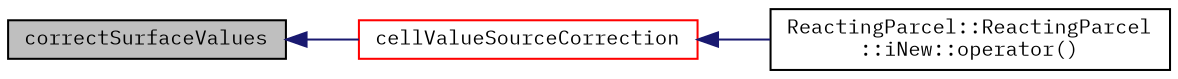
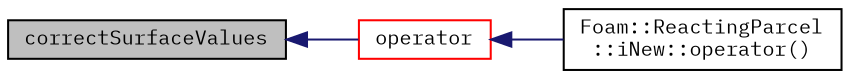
node "cellValueSourceCorrection": label "cellValueSourceCorrection" -> "operator"
node "ReactingParcel::ReactingParcel ::iNew::operator()": label "ReactingParcel::ReactingParcel ::iNew::operator()" -> "Foam::ReactingParcel ::iNew::operator()"
